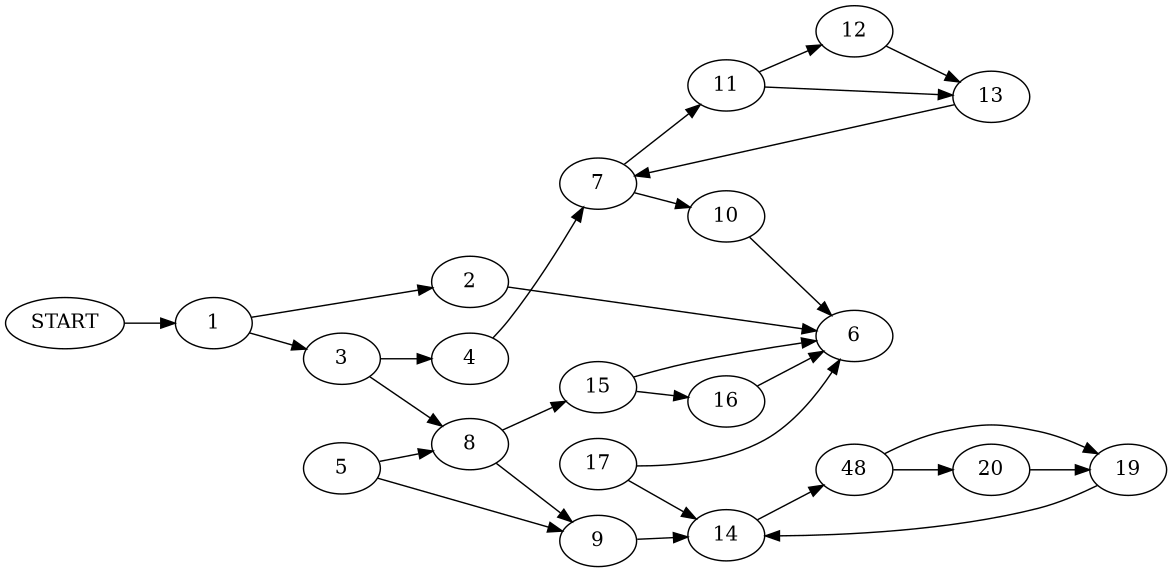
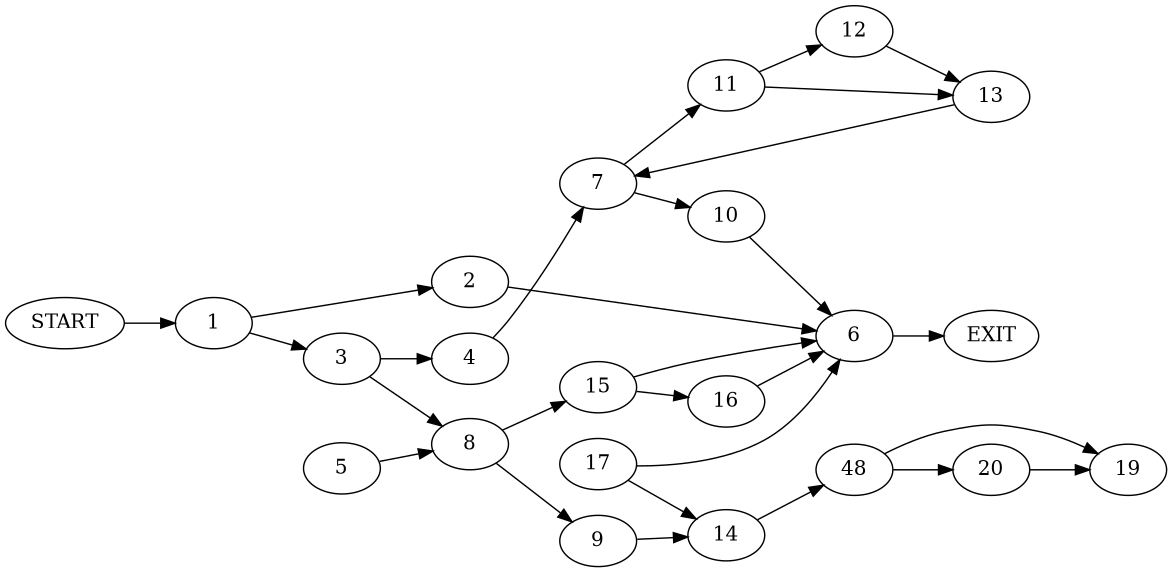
node "EXIT": added
edge "5" -> "9": removed
edge "19" -> "14": removed
